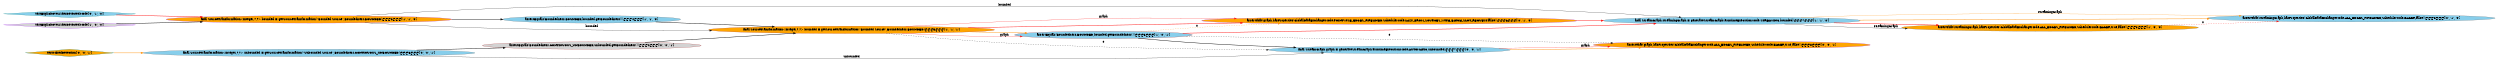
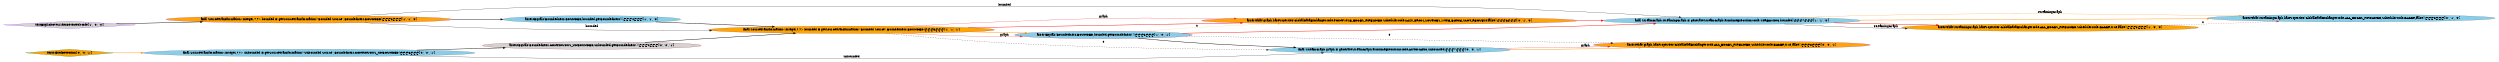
node "testExplicitOverridesDetectedMode['0', '1', '0']": removed
